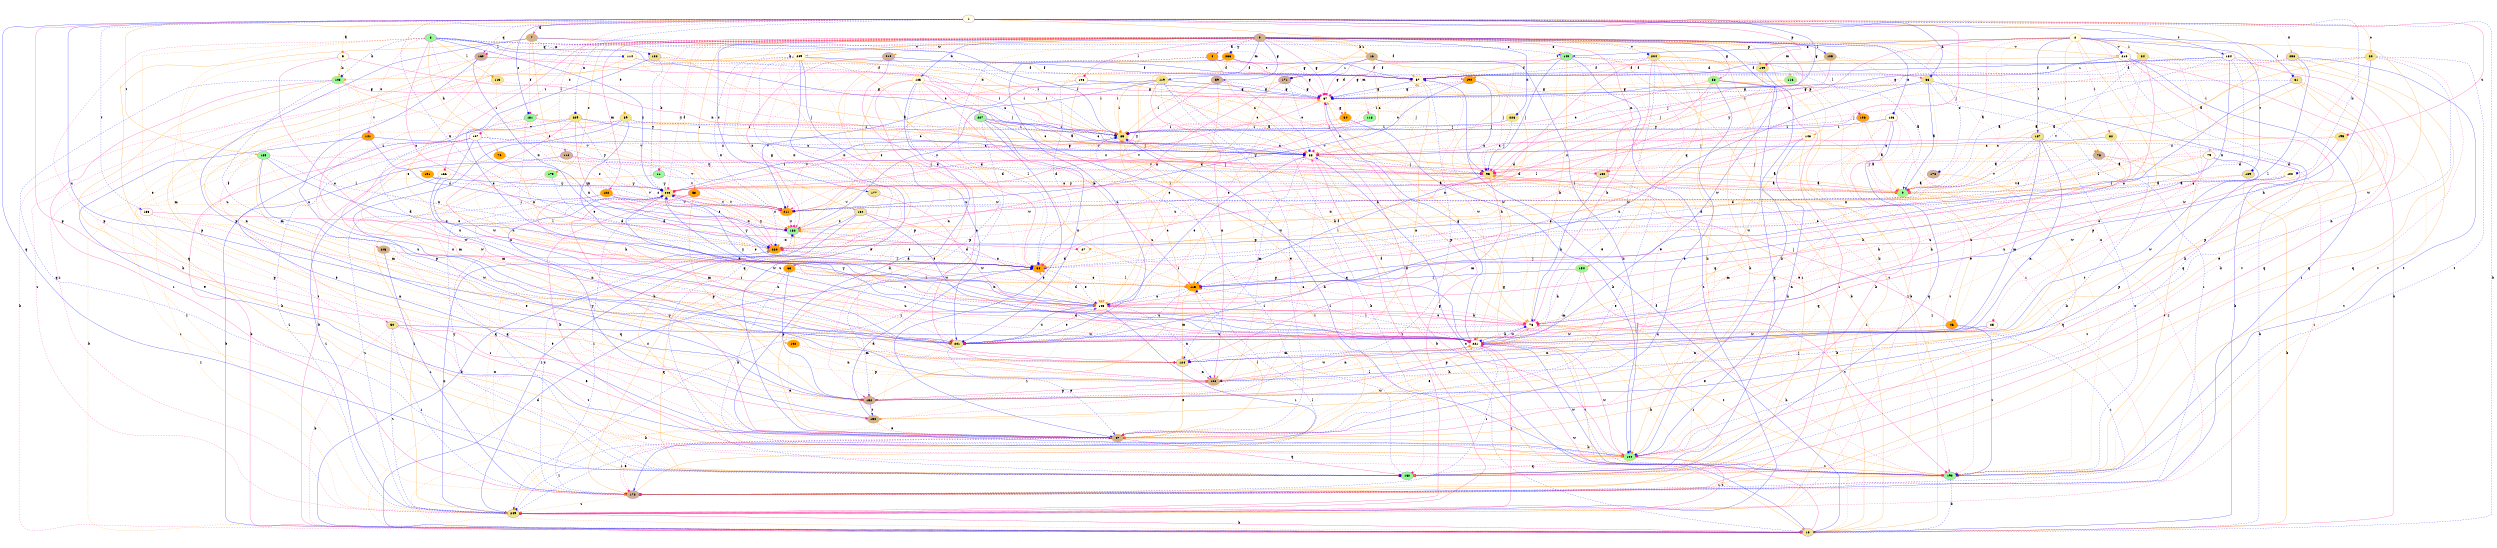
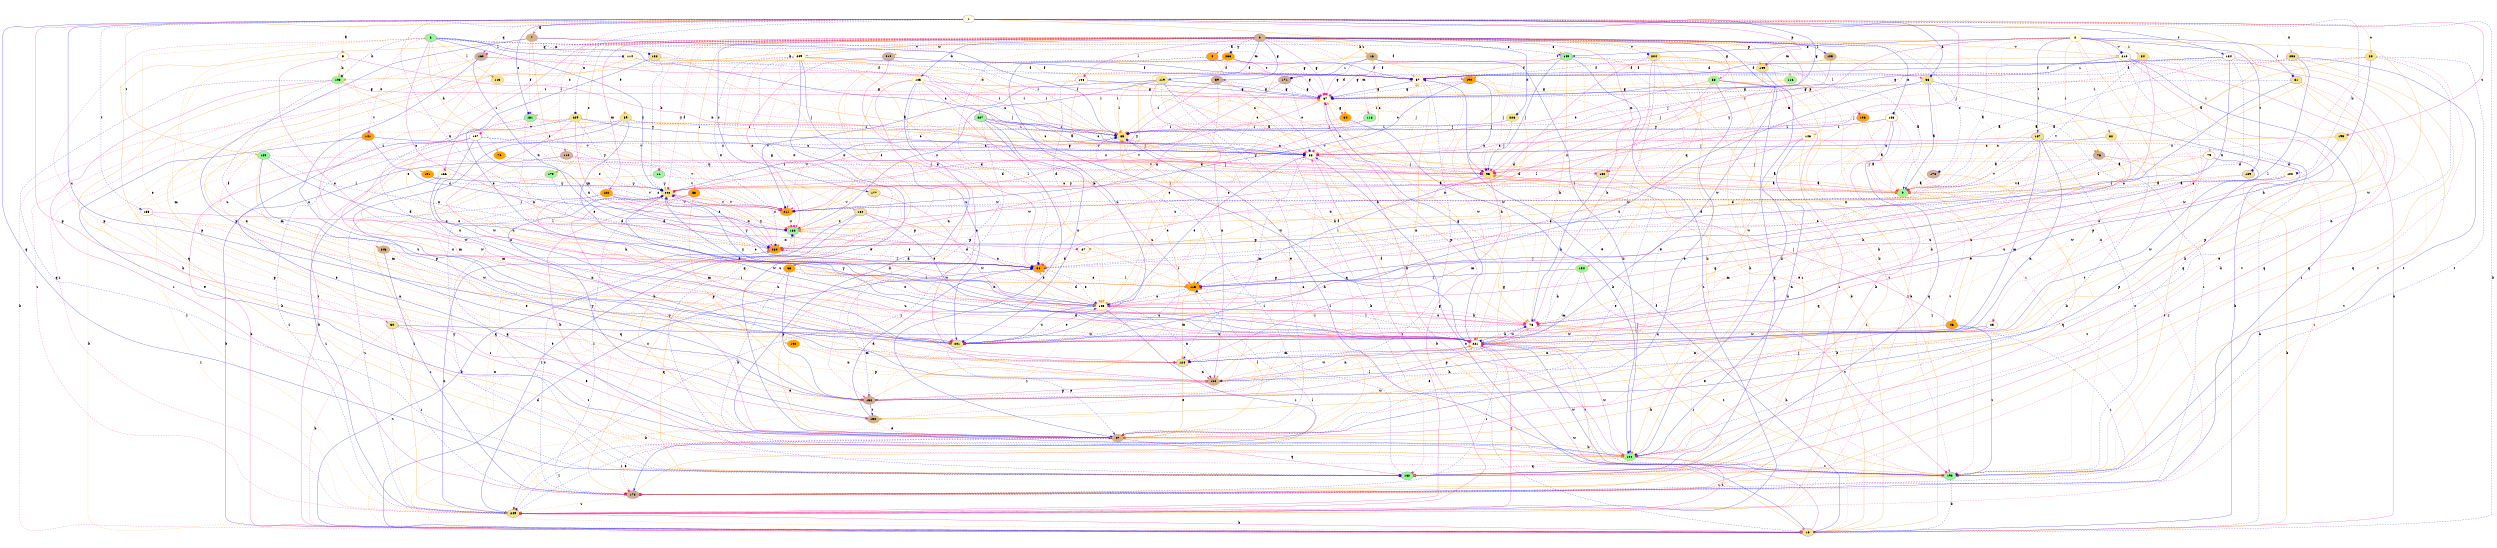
edge "191" -> "172": removed, label "r"
edge "50" -> "249": color blue -> darkorange
